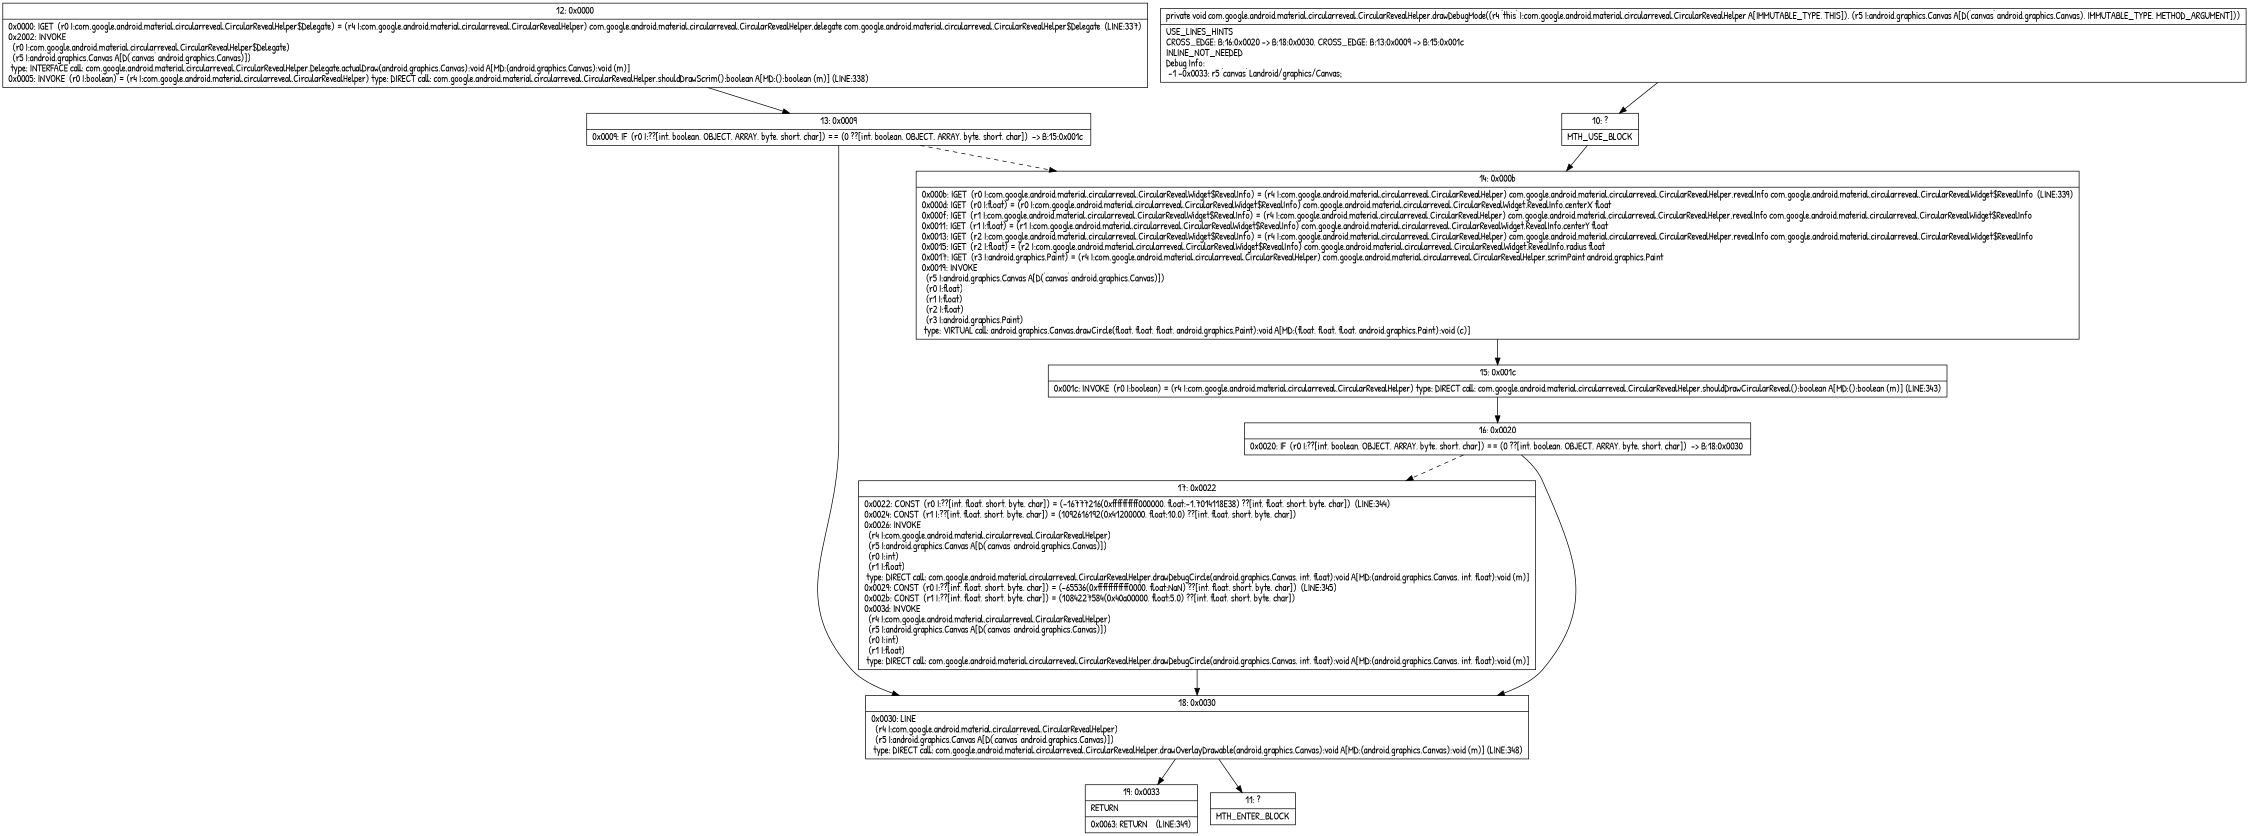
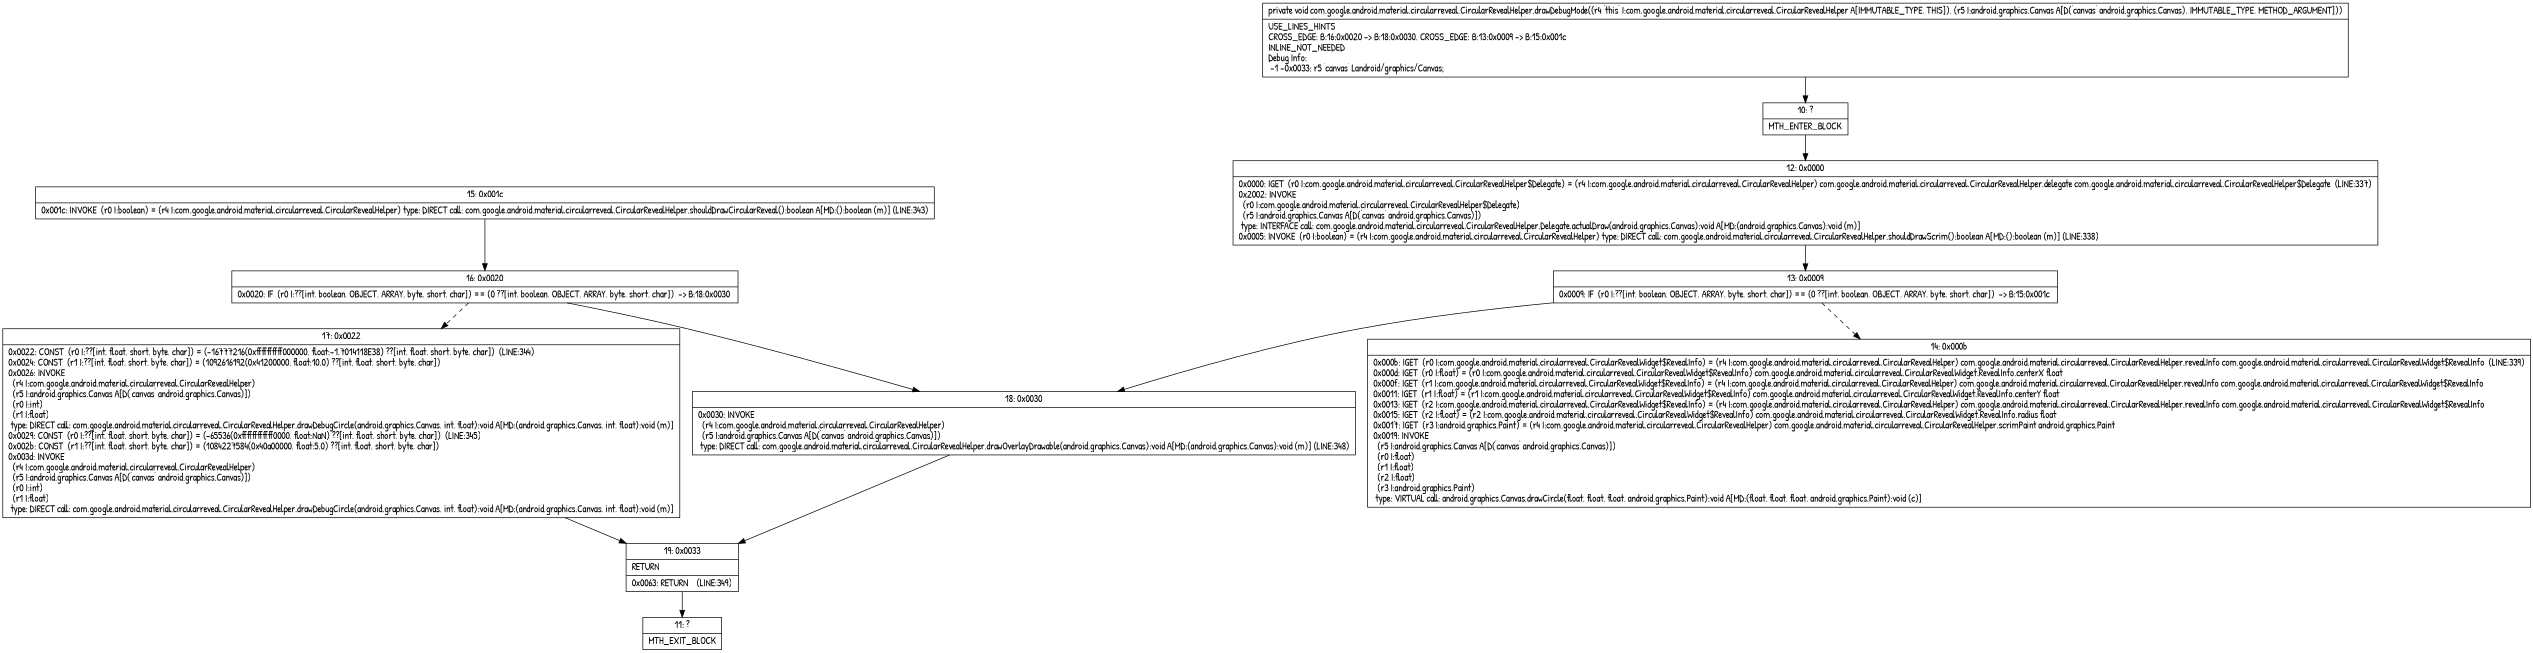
node "10: ?": text "MTH_USE_BLOCK" -> "MTH_ENTER_BLOCK"
edge "10: ?" -> "14: 0x000b": now "10: ?" -> "12: 0x0000"
edge "14: 0x000b" -> "15: 0x001c": removed
edge "17: 0x0022" -> "18: 0x0030": now "17: 0x0022" -> "19: 0x0033"
node "18: 0x0030": text "0x0030: LINE" -> "0x0030: INVOKE"
edge "18: 0x0030" -> "11: ?": now "19: 0x0033" -> "11: ?"
node "11: ?": text "MTH_ENTER_BLOCK" -> "MTH_EXIT_BLOCK"
